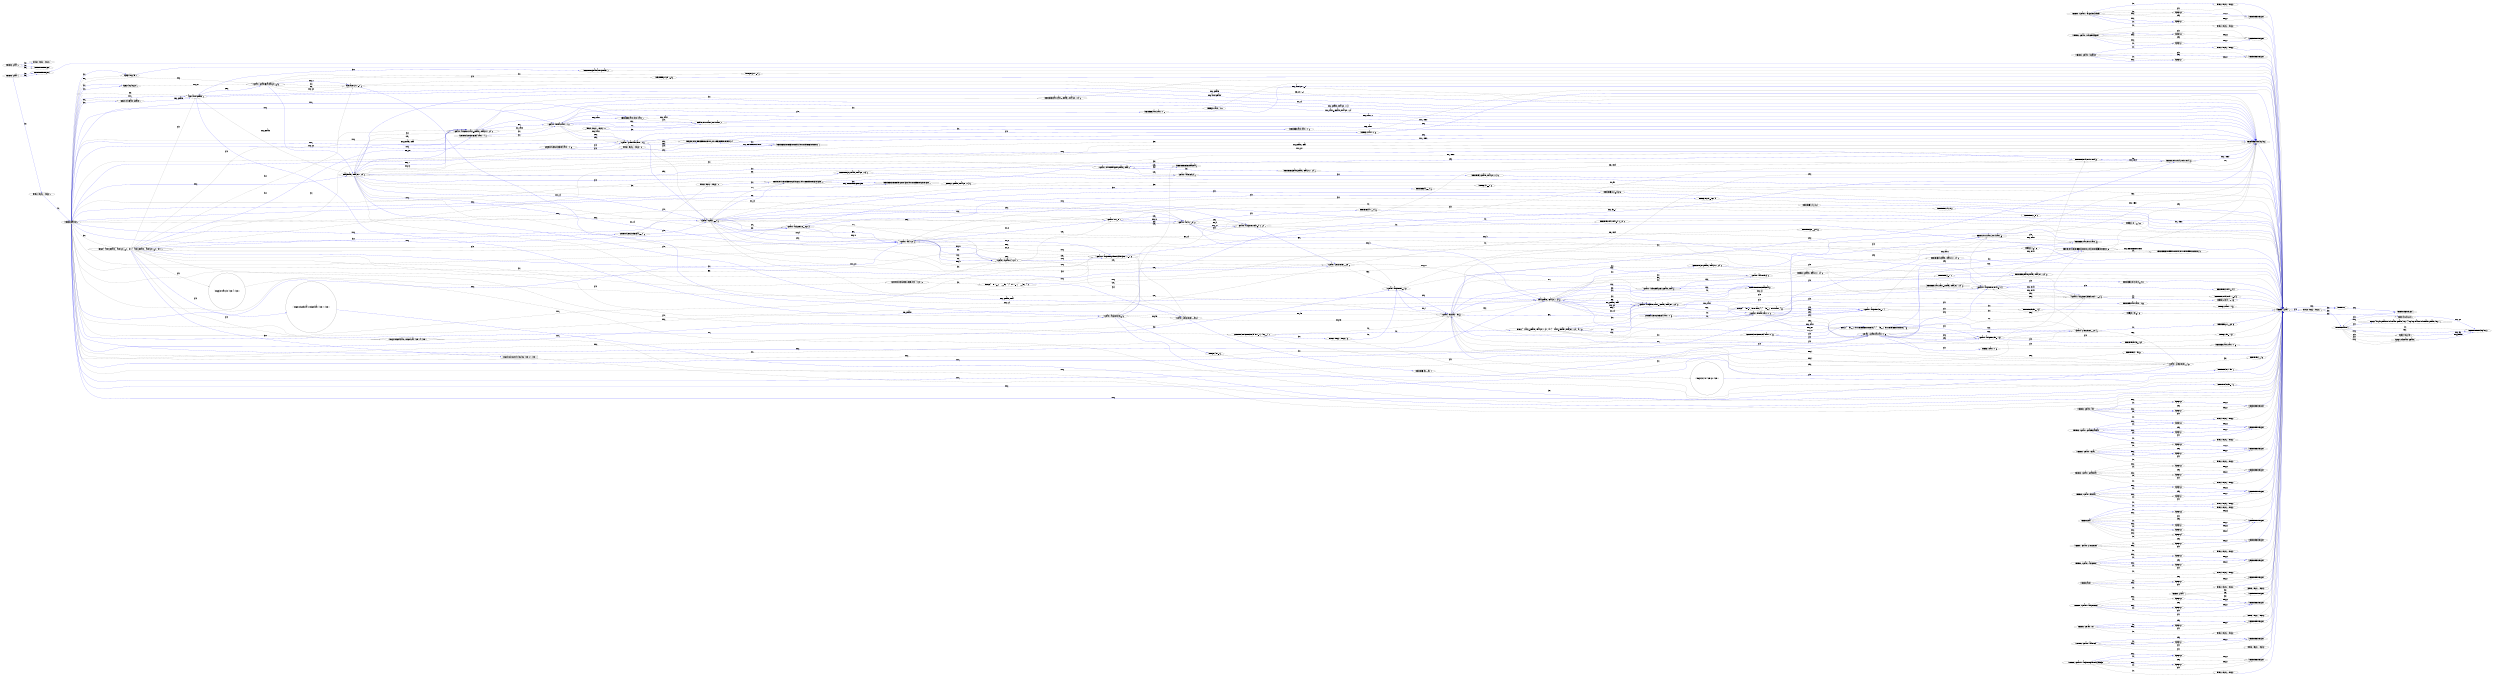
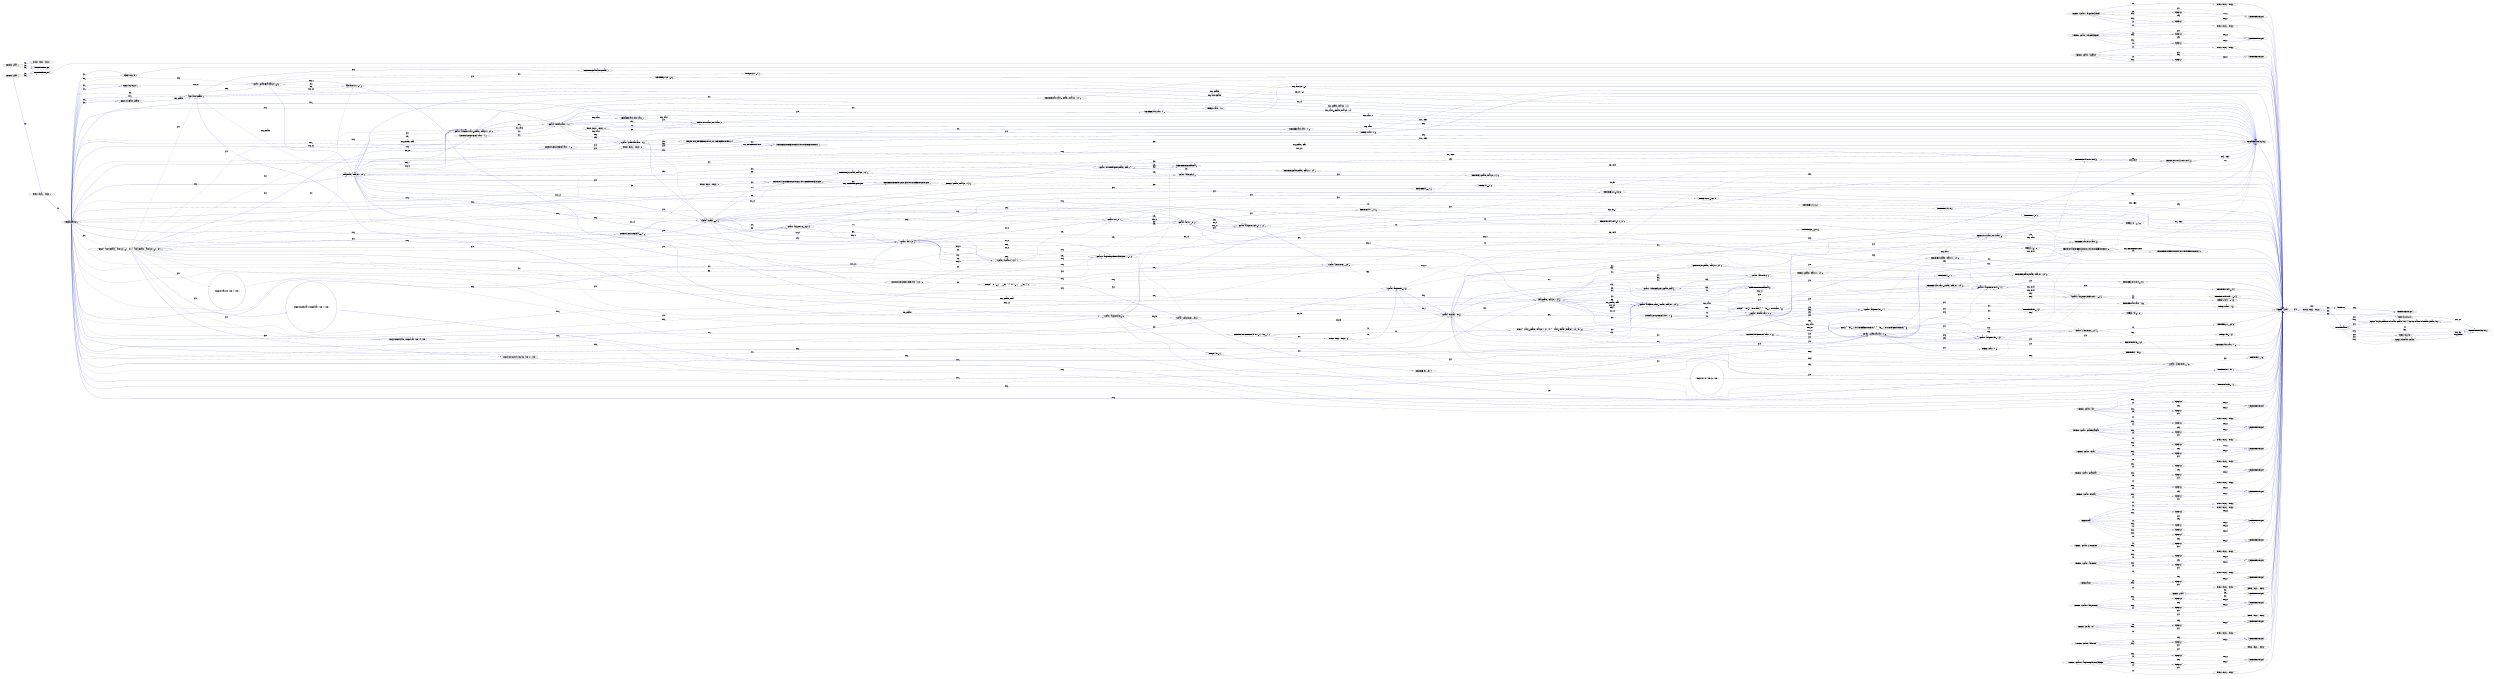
edge "(<operator>.equals,b == 0)" -> "(<operator>.assignment,i = 1)": now "(CONTROL_STRUCTURE,IF,if (b == 0))" -> "(<operator>.assignment,i = 1)"
edge "(<operator>.logicalNot,!(b & m))" -> "(<operator>.preIncrement,++len)": now "(<operator>.logicalNot,!(b & m))" -> "(<operator>.and,b & (~m))"
